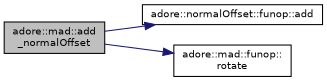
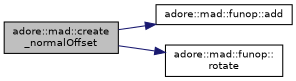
node "adore::normalOffset::funop::add": label "adore::normalOffset::funop::add" -> "adore::mad::funop::add"
node "adore::mad::add _normalOffset": label "adore::mad::add _normalOffset" -> "adore::mad::create _normalOffset"
